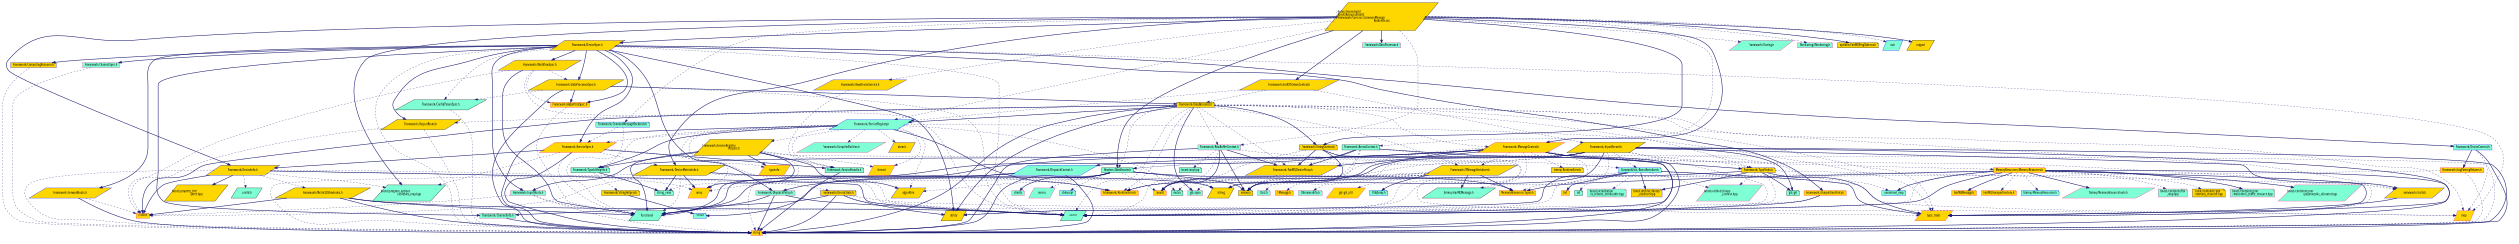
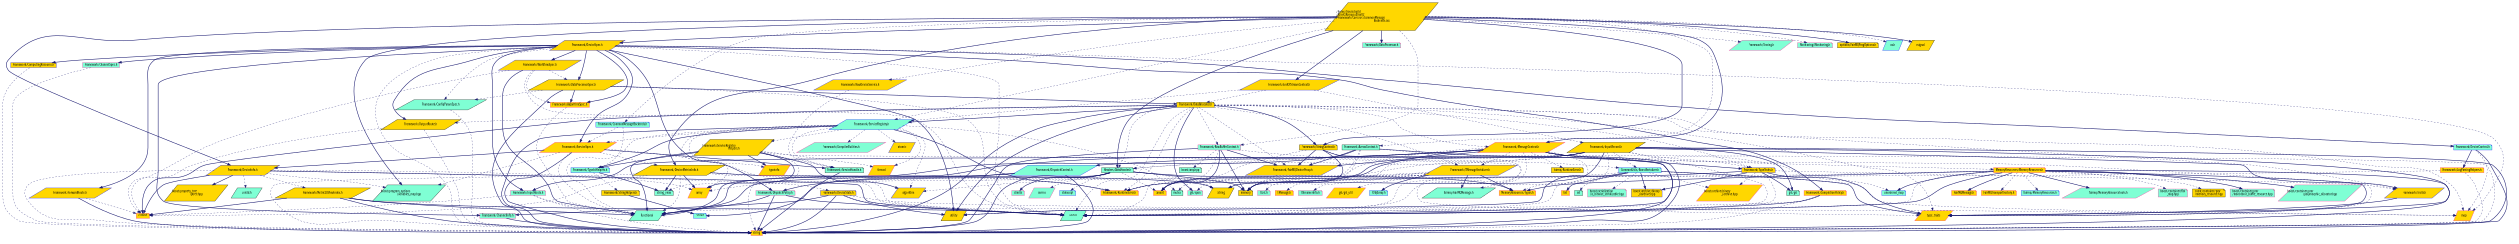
edge "Framework/ServiceRegistry.h" -> "type_traits": removed
node "Framework/TypeIdHelpers.h": color black -> blue
node "boost/archive/binary _iarchive.hpp": fillcolor aquamarine -> gold
edge "Framework/CompletionPolicy.h" -> "string": added
